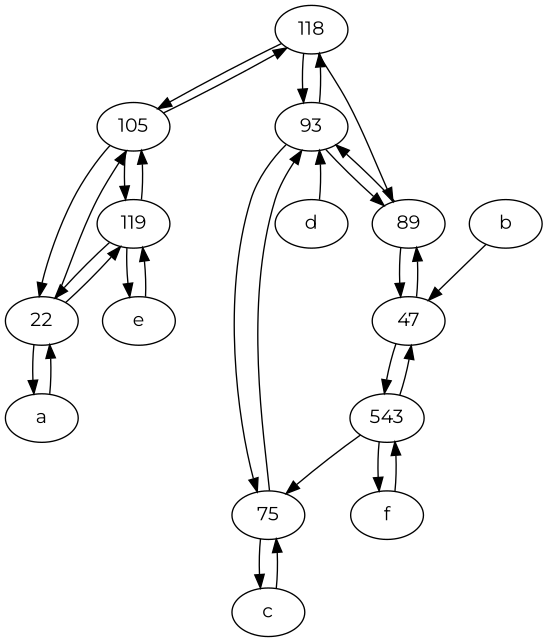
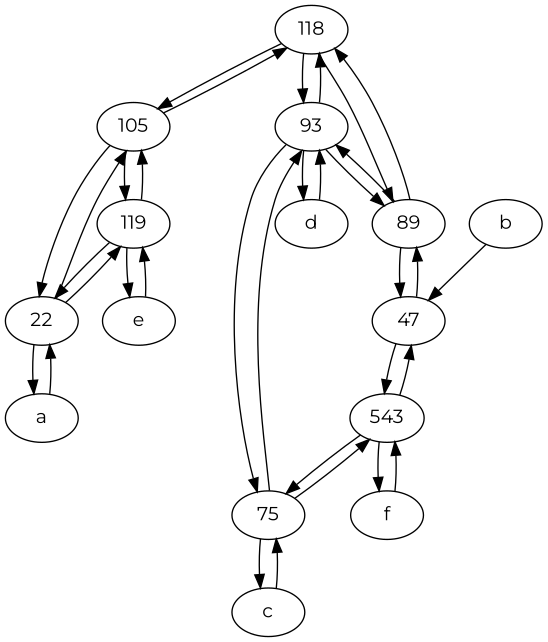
edge "89" -> "118": added
edge "93" -> "d": added
edge "75" -> "543": added
